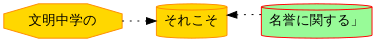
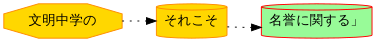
edge "名誉に関する」" -> "それこそ": reversed
